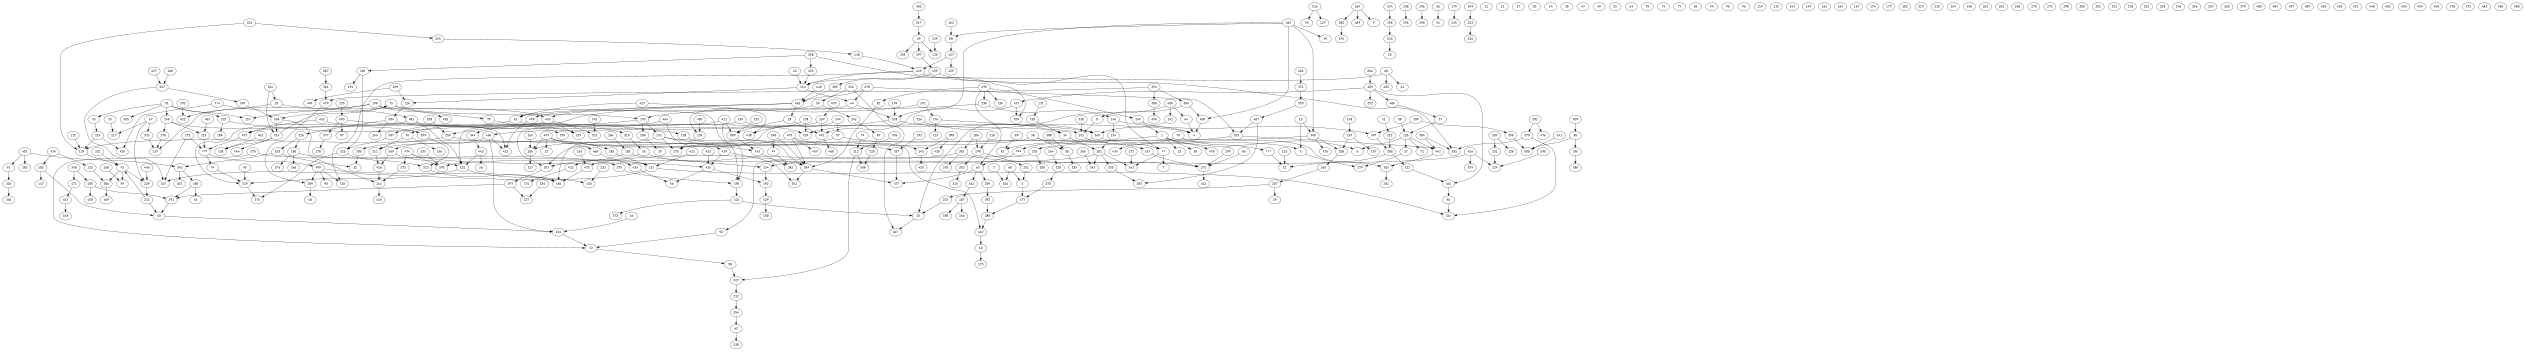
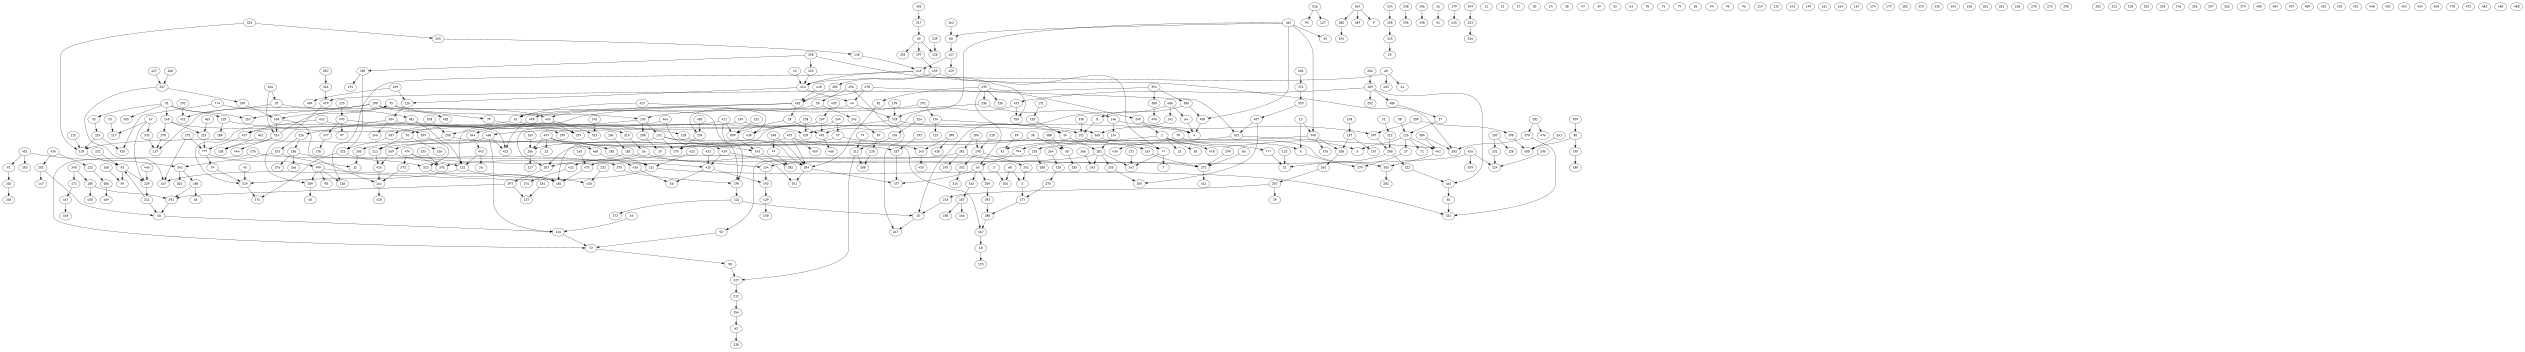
node "300": removed
edge "226" -> "360": now "226" -> "336"
edge "42" -> "306": removed
